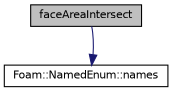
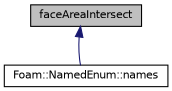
edge "faceAreaIntersect" -> "Foam::NamedEnum::names": reversed
